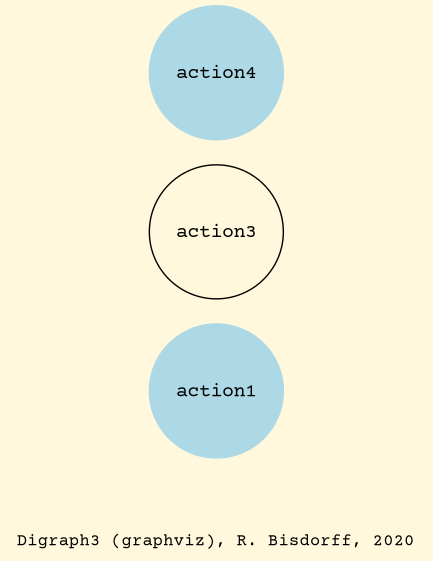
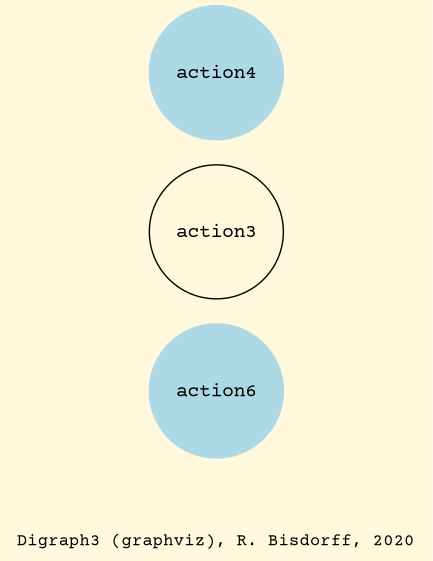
node "action1": label "action1" -> "action6"
